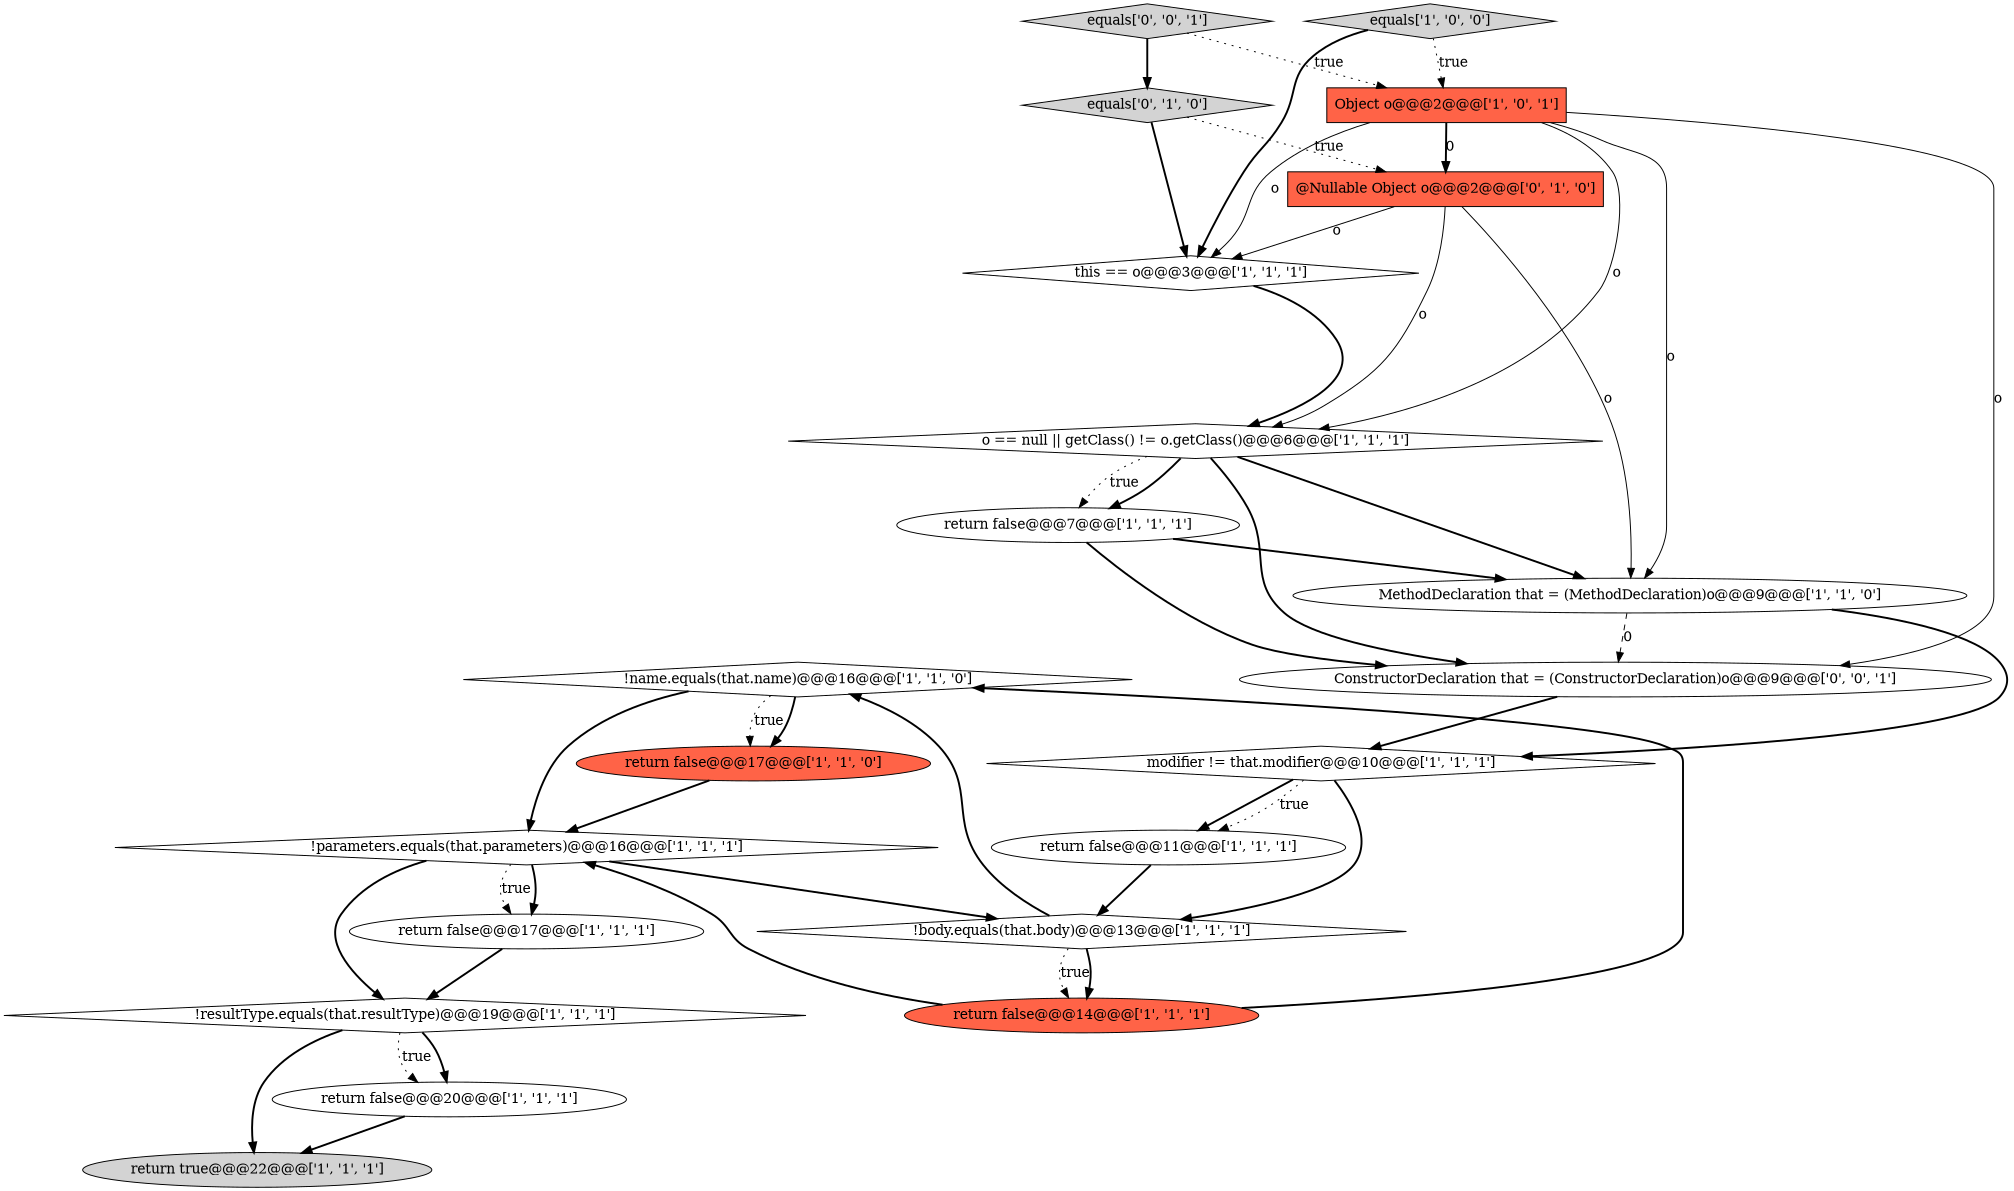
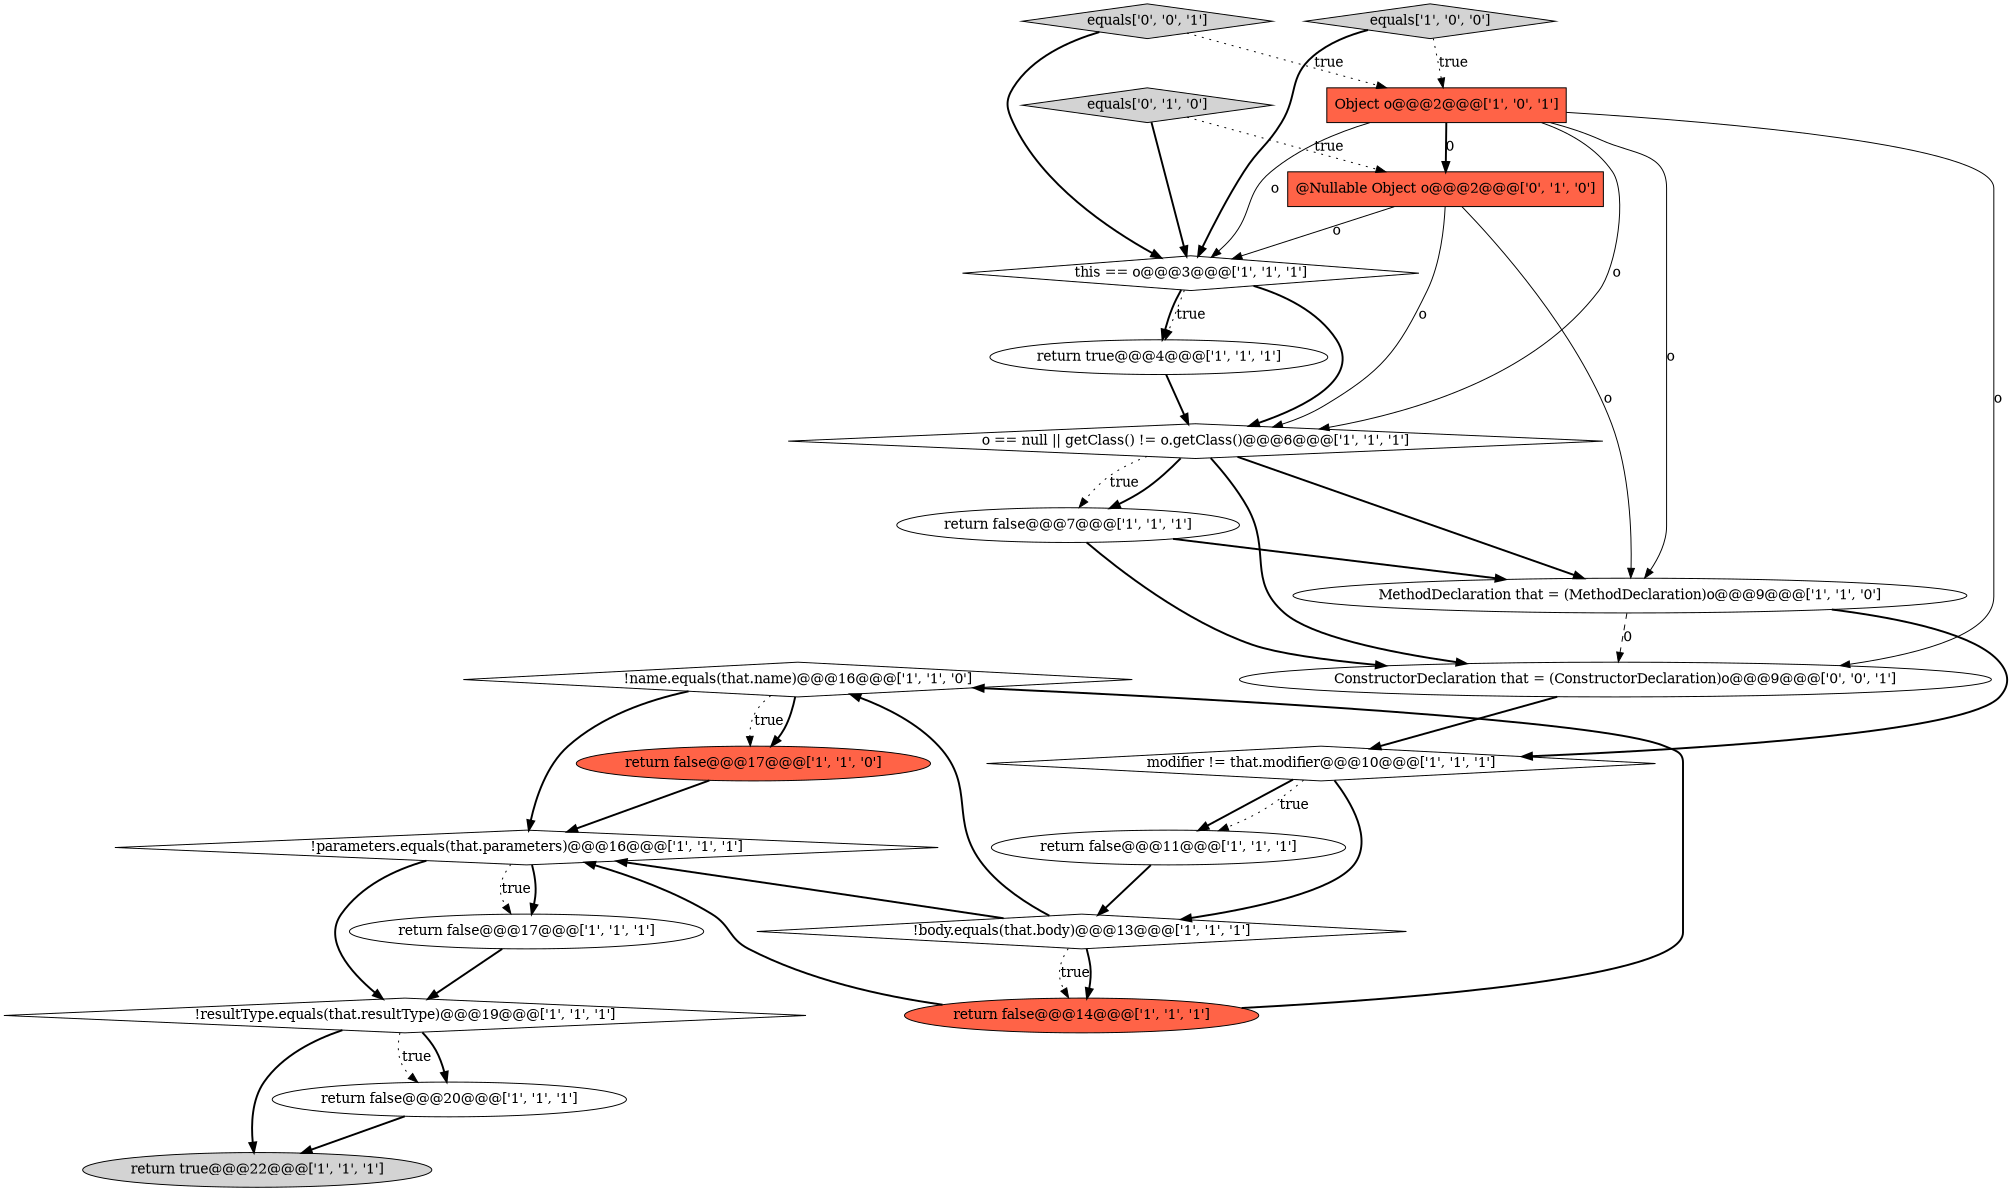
edge "equals['0', '0', '1']" -> "equals['0', '1', '0']": now "equals['0', '0', '1']" -> "this == o@@@3@@@['1', '1', '1']"
node "return true@@@4@@@['1', '1', '1']": added
edge "!parameters.equals(that.parameters)@@@16@@@['1', '1', '1']" -> "!body.equals(that.body)@@@13@@@['1', '1', '1']": reversed
